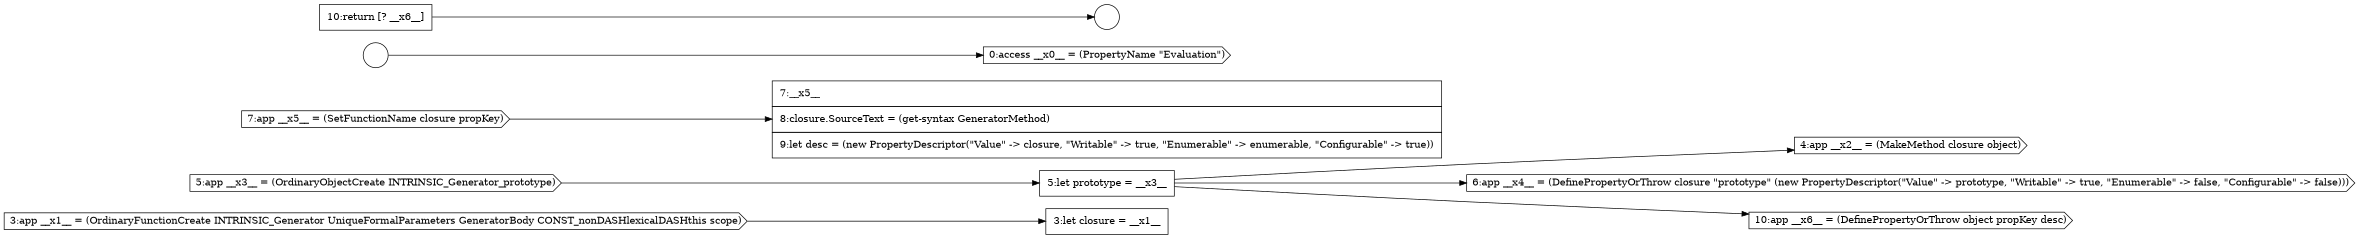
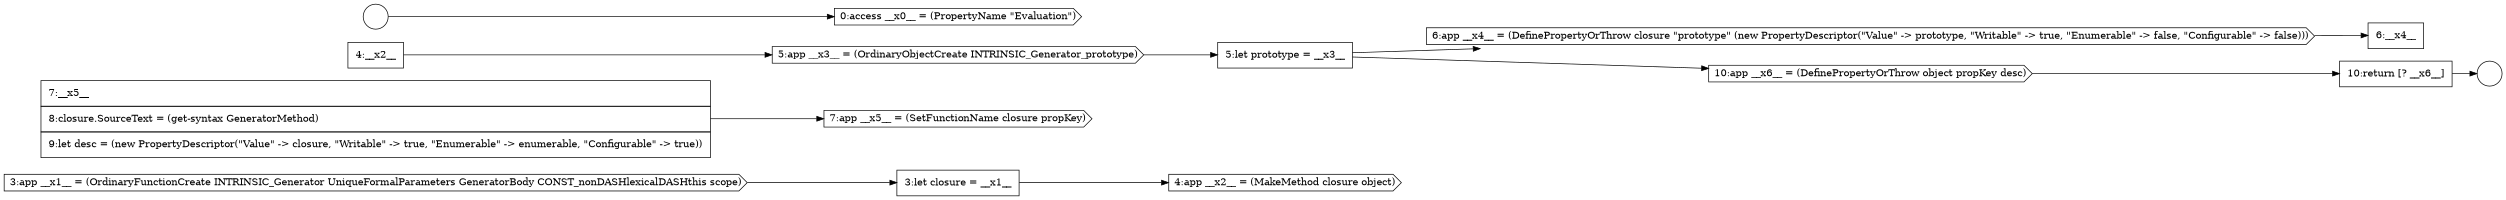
node "6:__x4__": added
node "4:__x2__": added
edge "10:app __x6__ = (DefinePropertyOrThrow object propKey desc)" -> "10:return [? __x6__]": added
edge "7:app __x5__ = (SetFunctionName closure propKey)" -> "7:__x5__": reversed
edge "5:let prototype = __x3__" -> "4:app __x2__ = (MakeMethod closure object)": now "3:let closure = __x1__" -> "4:app __x2__ = (MakeMethod closure object)"
